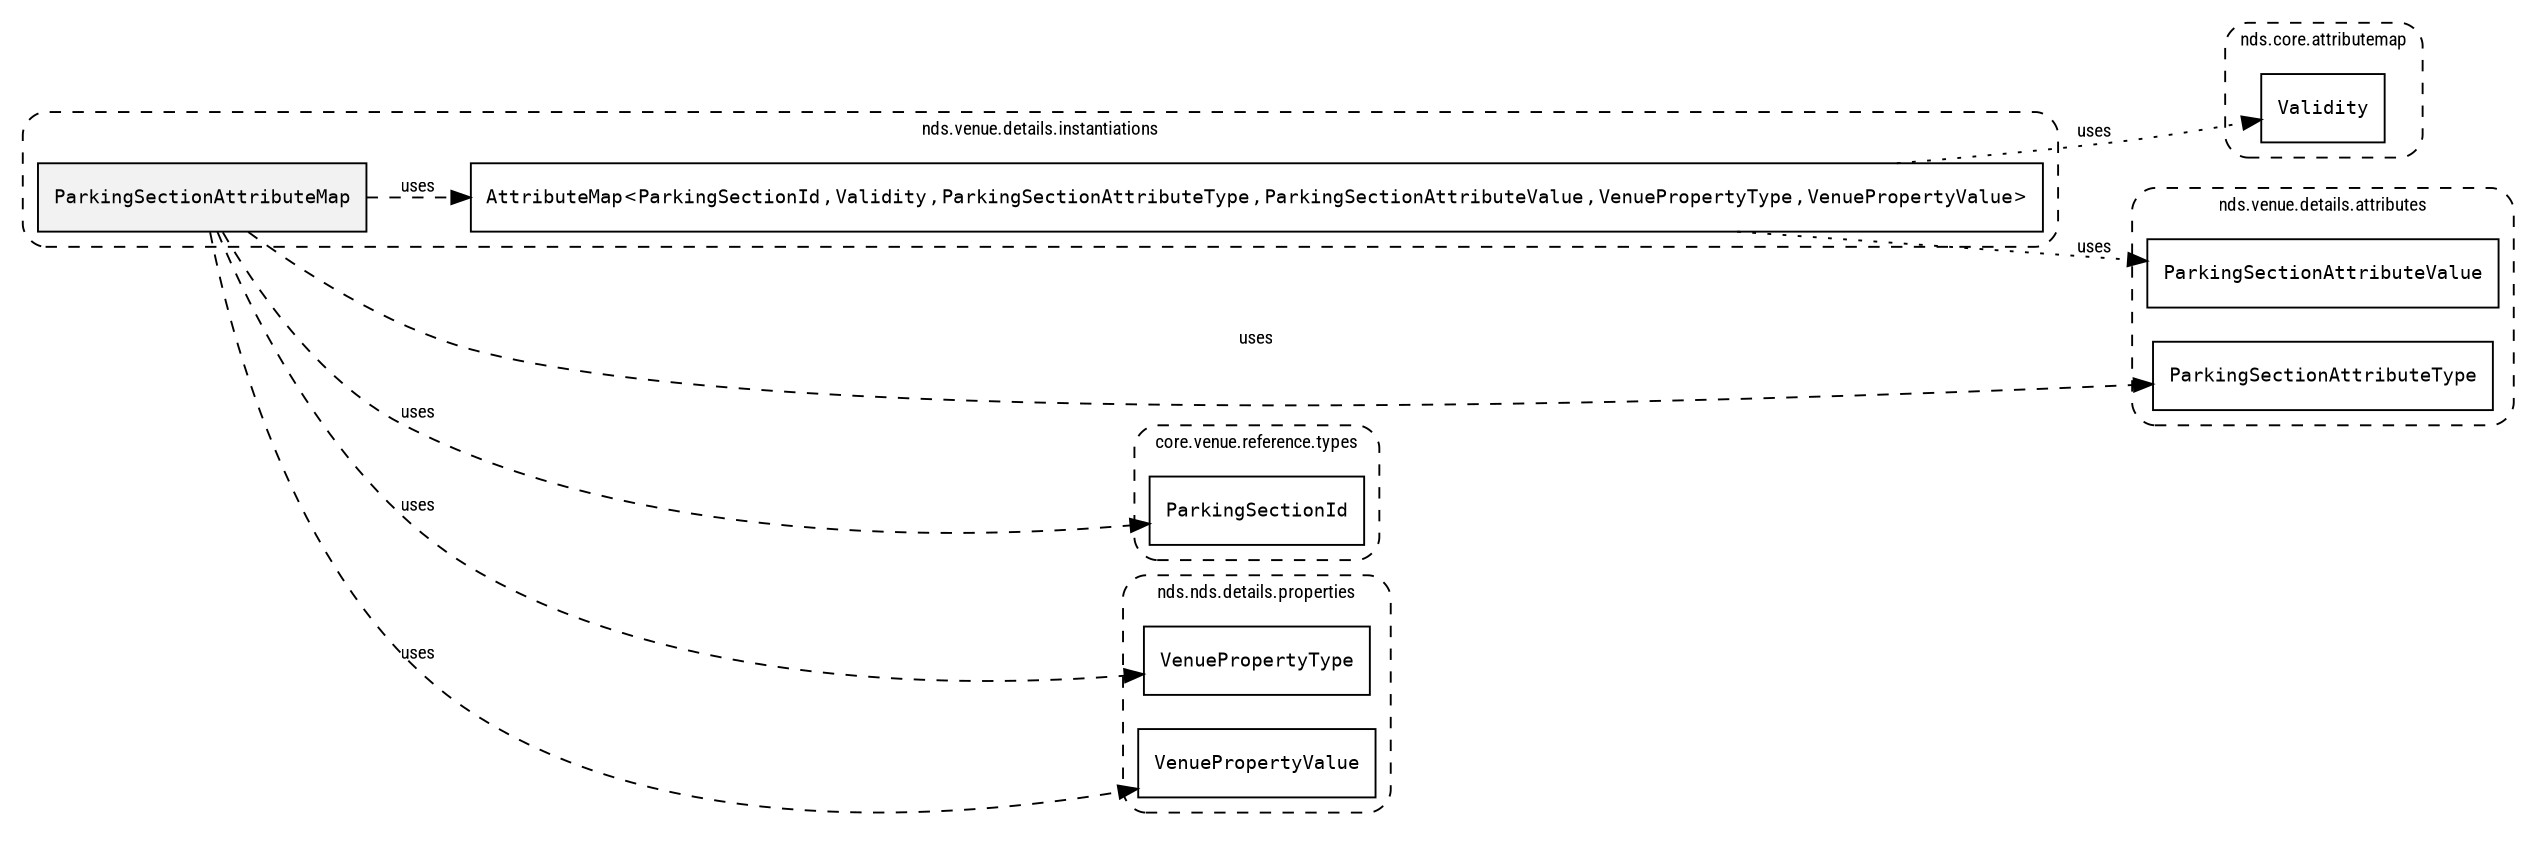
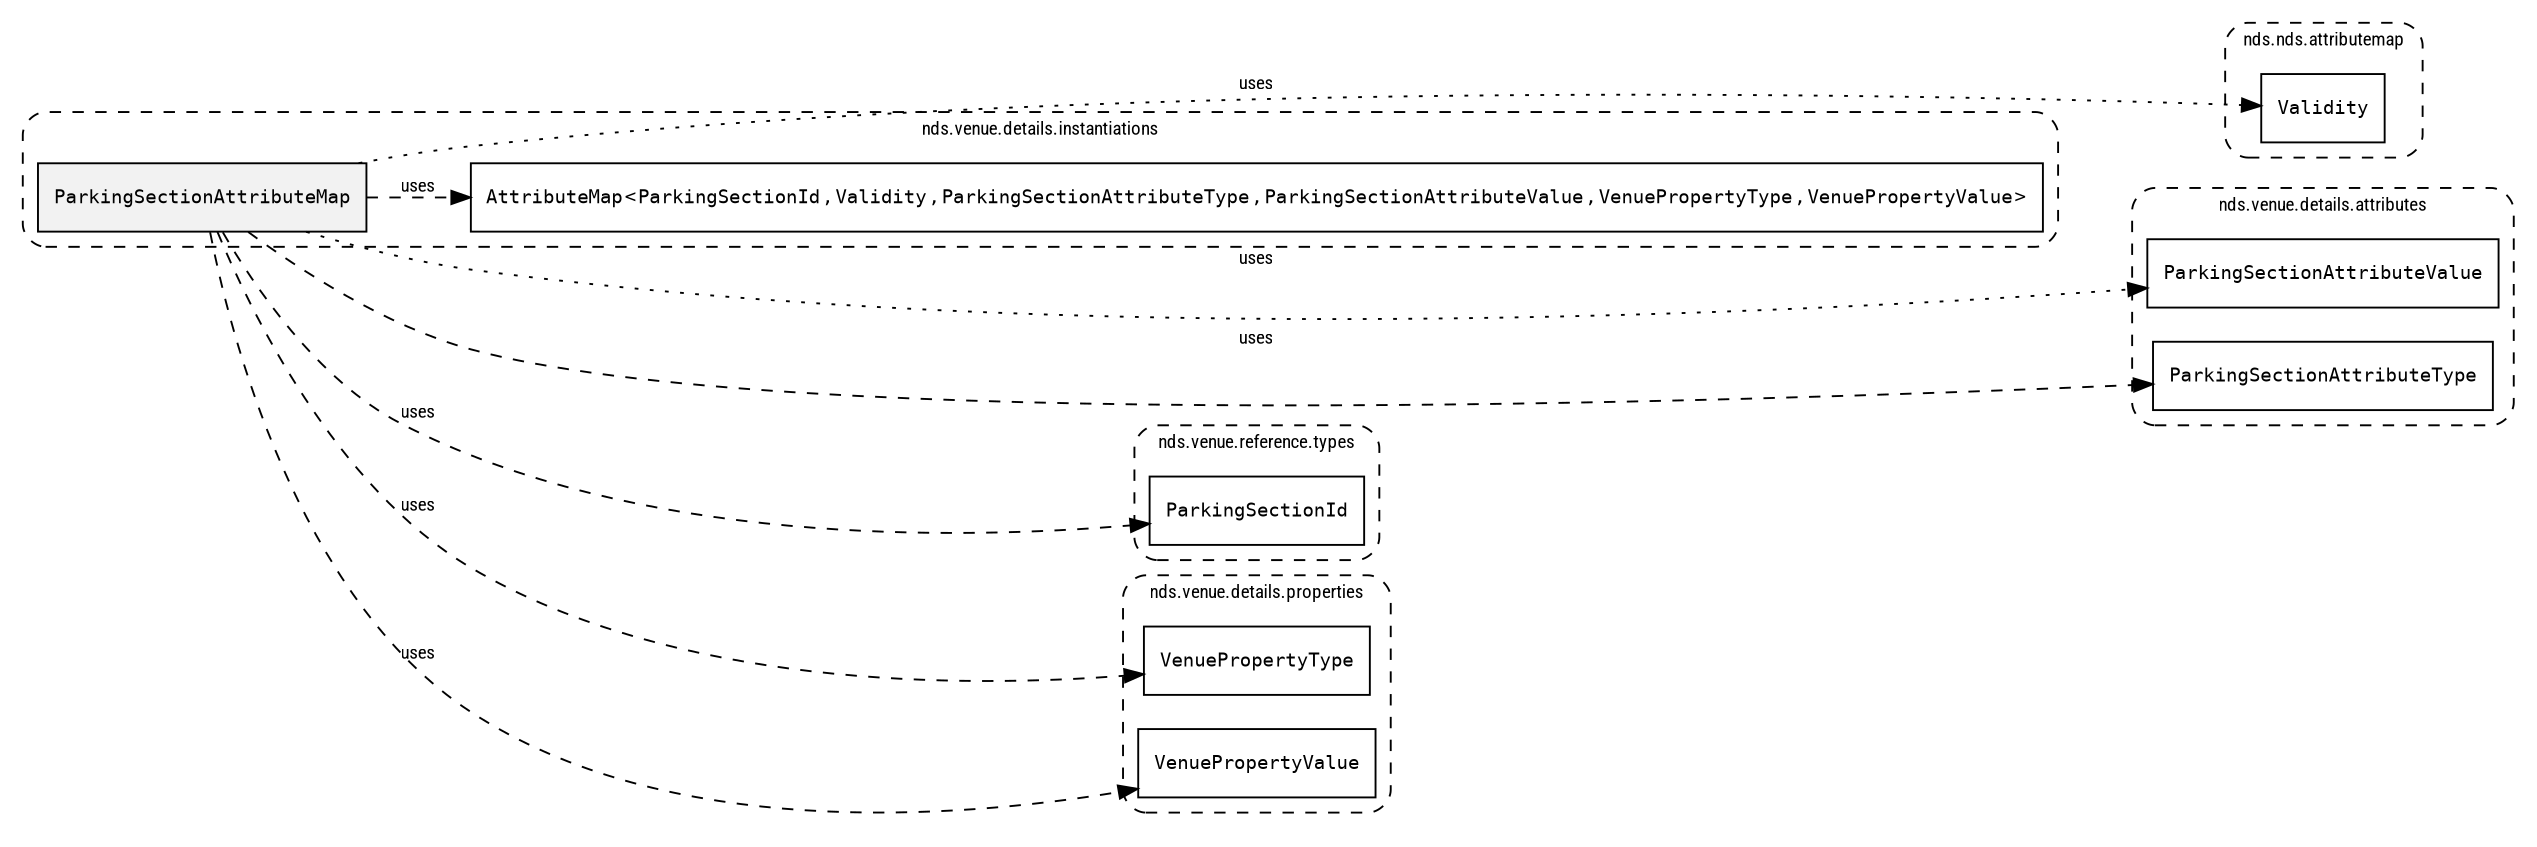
cluster "nds.core.attributemap": label "nds.core.attributemap" -> "nds.nds.attributemap"
edge "AttributeMap" -> "Validity": now "ParkingSectionAttributeMap" -> "Validity"
edge "AttributeMap" -> "ParkingSectionAttributeValue": now "ParkingSectionAttributeMap" -> "ParkingSectionAttributeValue"
cluster "core.venue.reference.types": label "core.venue.reference.types" -> "nds.venue.reference.types"
cluster "nds.nds.details.properties": label "nds.nds.details.properties" -> "nds.venue.details.properties"
